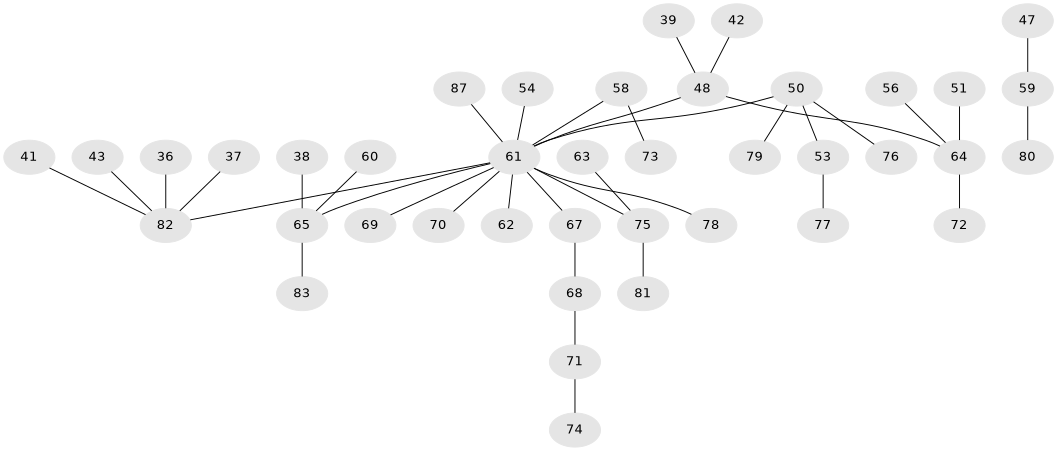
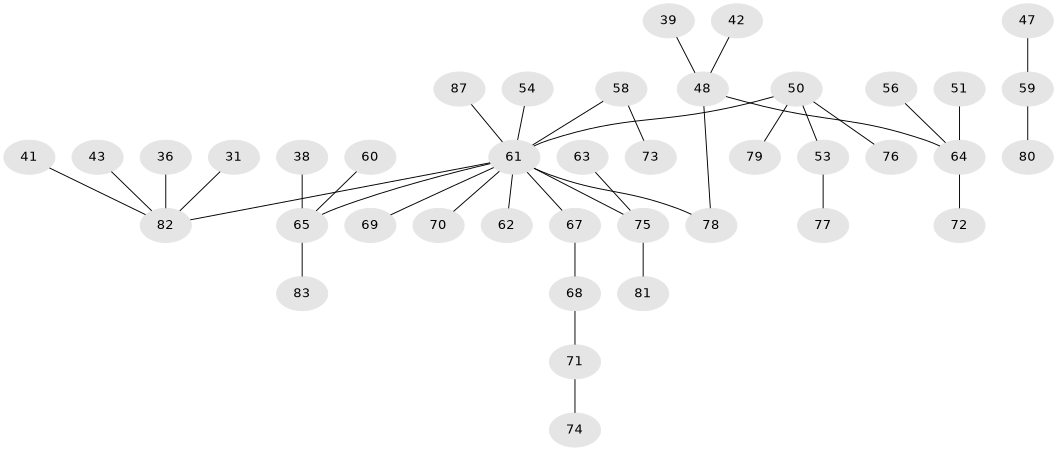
edge "48" -- "61": now "48" -- "78"
node "37": label "37" -> "31"
